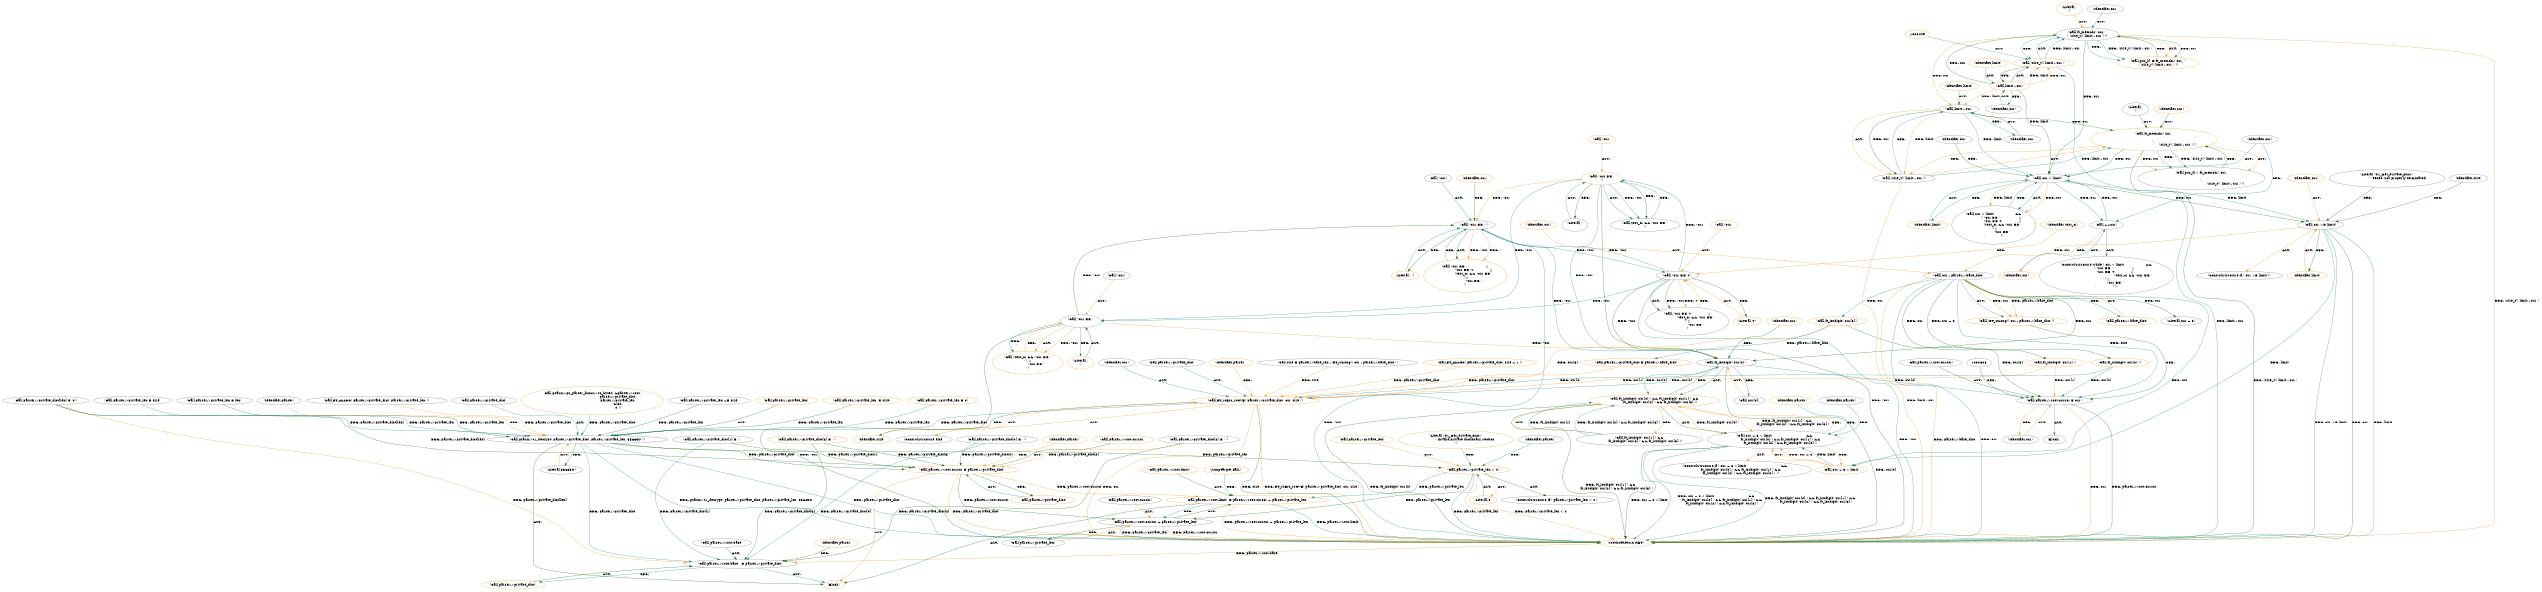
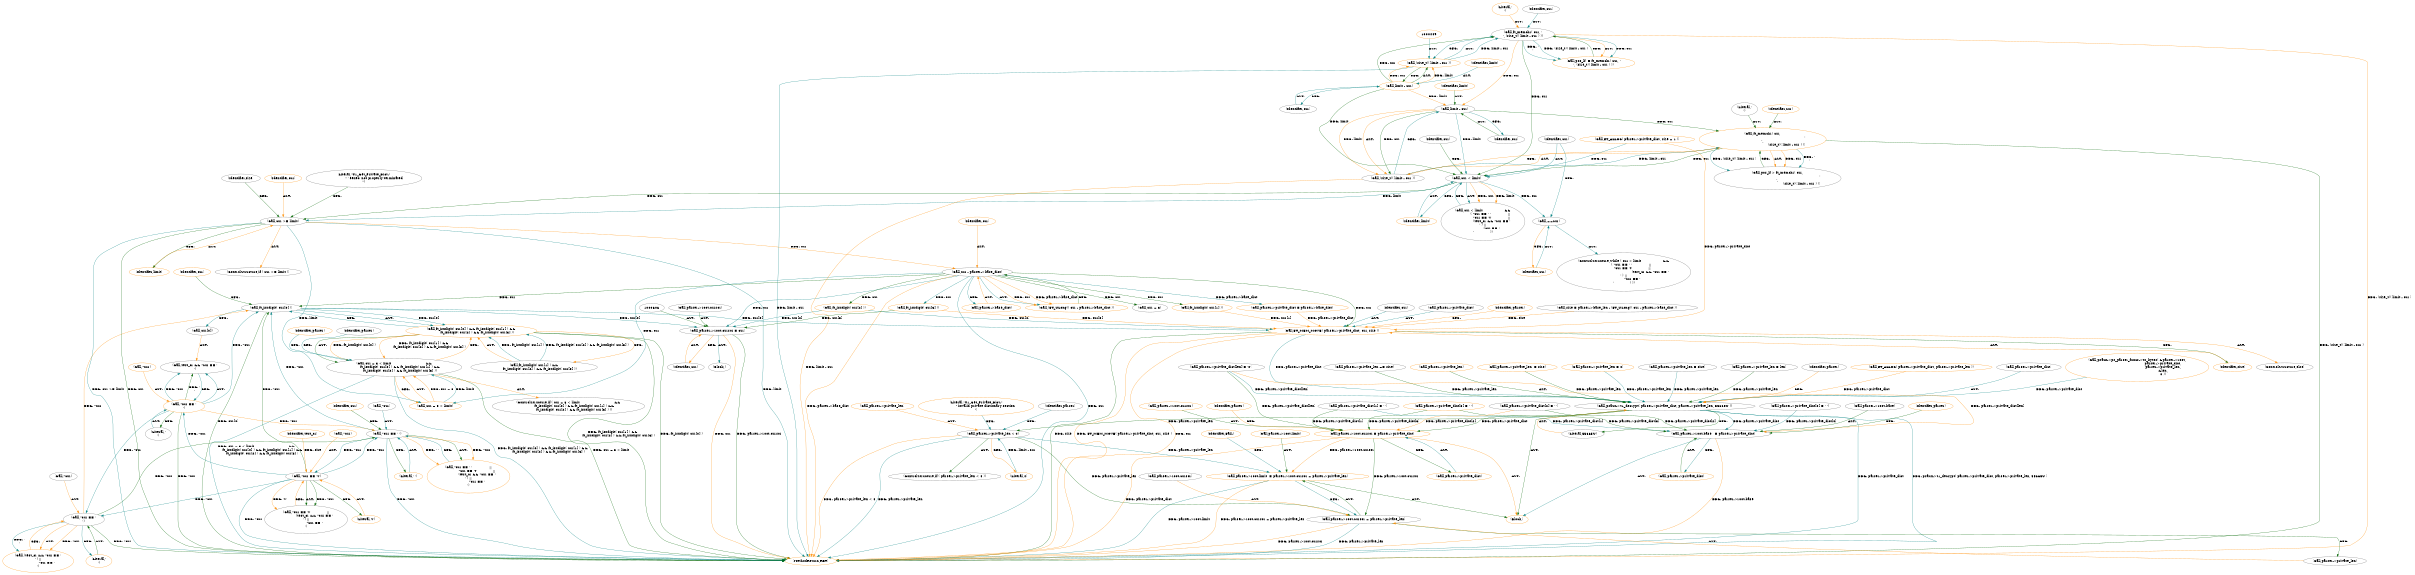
edge "(Call,++cur)" -> "(Call,cur < limit)": now "(Call,FT_ALLOC( parser->private_dict, size + 1 ))" -> "(Call,cur < limit)"
edge "(Identifier,test_cr)" -> "(Call,*cur == 't')": label "CFG: " -> "DDG: size"
edge "(Call,cur - parser->base_dict)" -> "(Call,FT_MEM_MOVE( parser->private_dict, cur, size ))": added, label "DDG: cur"
edge "(Call,cur - parser->base_dict)" -> "(Call,ft_isxdigit( cur[2] ))": label "DDG: cur + 3" -> "DDG: cur"
node "(Literal,cur + 3)": label "(Literal,cur + 3)" -> "(Call,cur + 3)"
edge "(Call,(FT_ULong)( cur - parser->base_dict ))" -> "(Call,parser->root.cursor = cur)": now "(Call,(FT_ULong)( cur - parser->base_dict ))" -> "(Call,cur - parser->base_dict)"
edge "(Call,cur - parser->base_dict)" -> "(Call,parser->root.cursor = cur)": label "DDG: size" -> "DDG: cur"
edge "(Call,ft_isxdigit( cur[3] ))" -> "(Call,parser->private_dict = parser->base_dict)": now "(Call,cur - parser->base_dict)" -> "(Call,parser->private_dict = parser->base_dict)"
edge "1000606" -> "(Call,parser->root.cursor = cur)": label "CFG: " -> "AST: "
edge "(Call,ft_isxdigit( cur[1] ))" -> "(Call,parser->root.cursor = cur)": removed, label "DDG: cur[1]"
edge "(Call,cur[0])" -> "(Call,ft_isxdigit( cur[0] ))": now "(Call,cur[0])" -> "(Call,test_cr && *cur == ' ')"
node "(Call,FT_ALLOC( parser->private_dict, parser->private_len ))": color gray40 -> darkorange
edge "(Call,parser->private_dict[0] = ' ')" -> "(Call,parser->root.cursor = parser->private_dict)": removed, label "DDG: parser->private_dict[0]"
node "(JumpTarget,Fail:)": label "(JumpTarget,Fail:)" -> "(Identifier,Fail:)"
node "(Call,parser->private_len < 4)": color darkorange -> gray40
edge "(Literal,4)" -> "(Call,parser->private_len < 4)": label "AST: " -> "DDG: limit - cur"
edge "(Call,parser->private_len < 4)" -> "(Literal,4)": label "AST: " -> "CFG: "
edge "(MethodReturn,RET)" -> "(Call,parser->root.base   = parser->private_dict)": reversed
